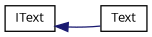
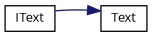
edge "Text" -> "IText": reversed
